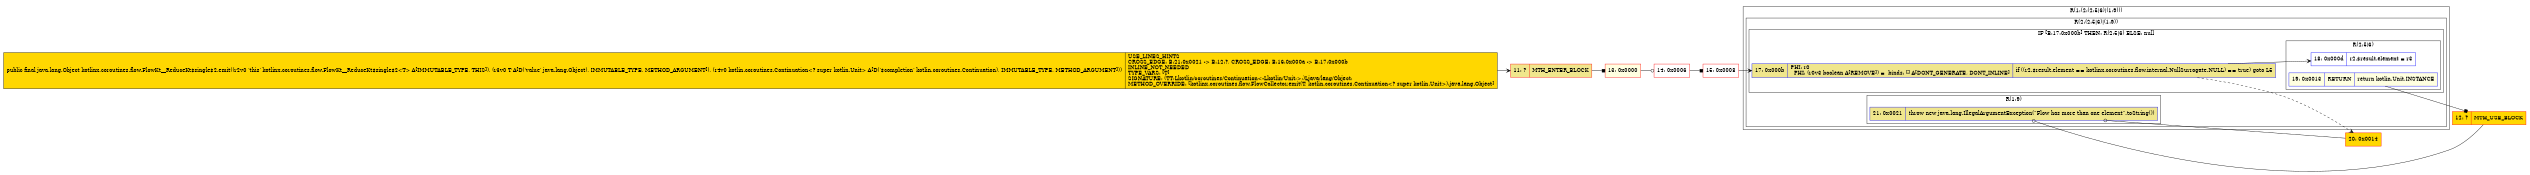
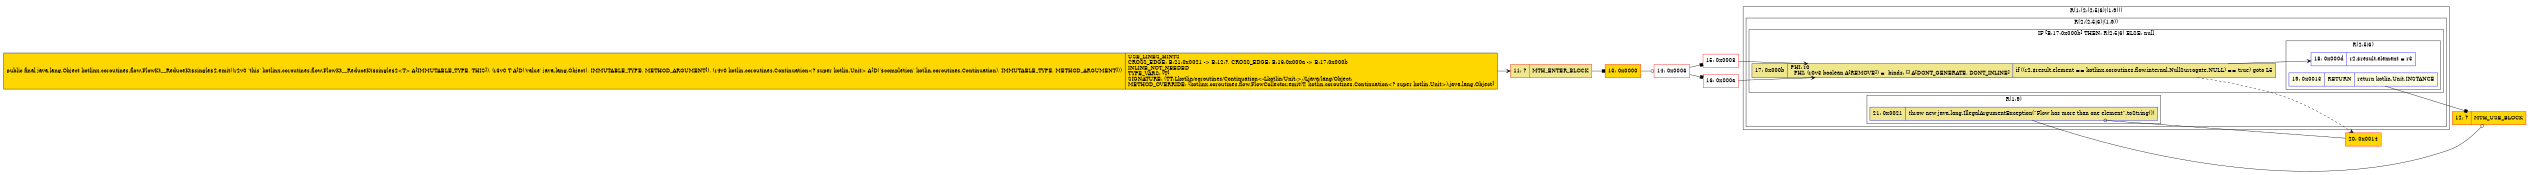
node "13: 0x0000": fillcolor lightyellow -> gold
node "16: 0x000a": added
edge "12: ?" -> "21: 0x0021": reversed
